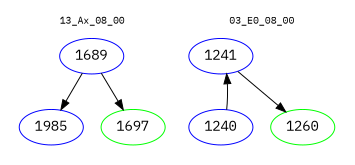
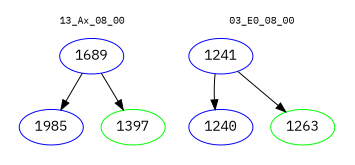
edge "1240" -> "1241": reversed
node "1697": label "1697" -> "1397"
node "1260": label "1260" -> "1263"
